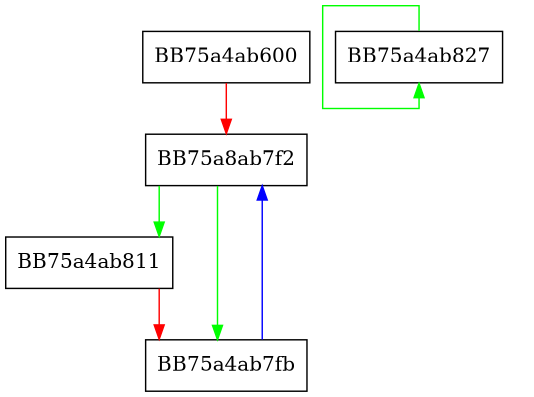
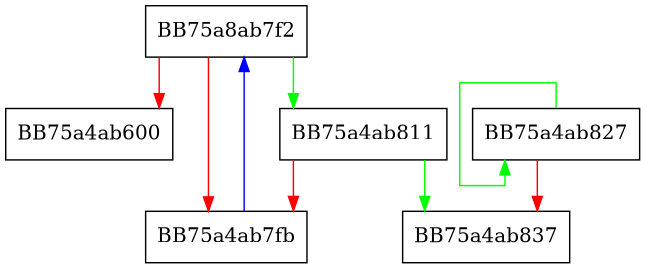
edge "BB75a4ab600" -> "BB75a8ab7f2": reversed
node "BB75a4ab837": added
edge "BB75a8ab7f2" -> "BB75a4ab7fb": color green -> red
